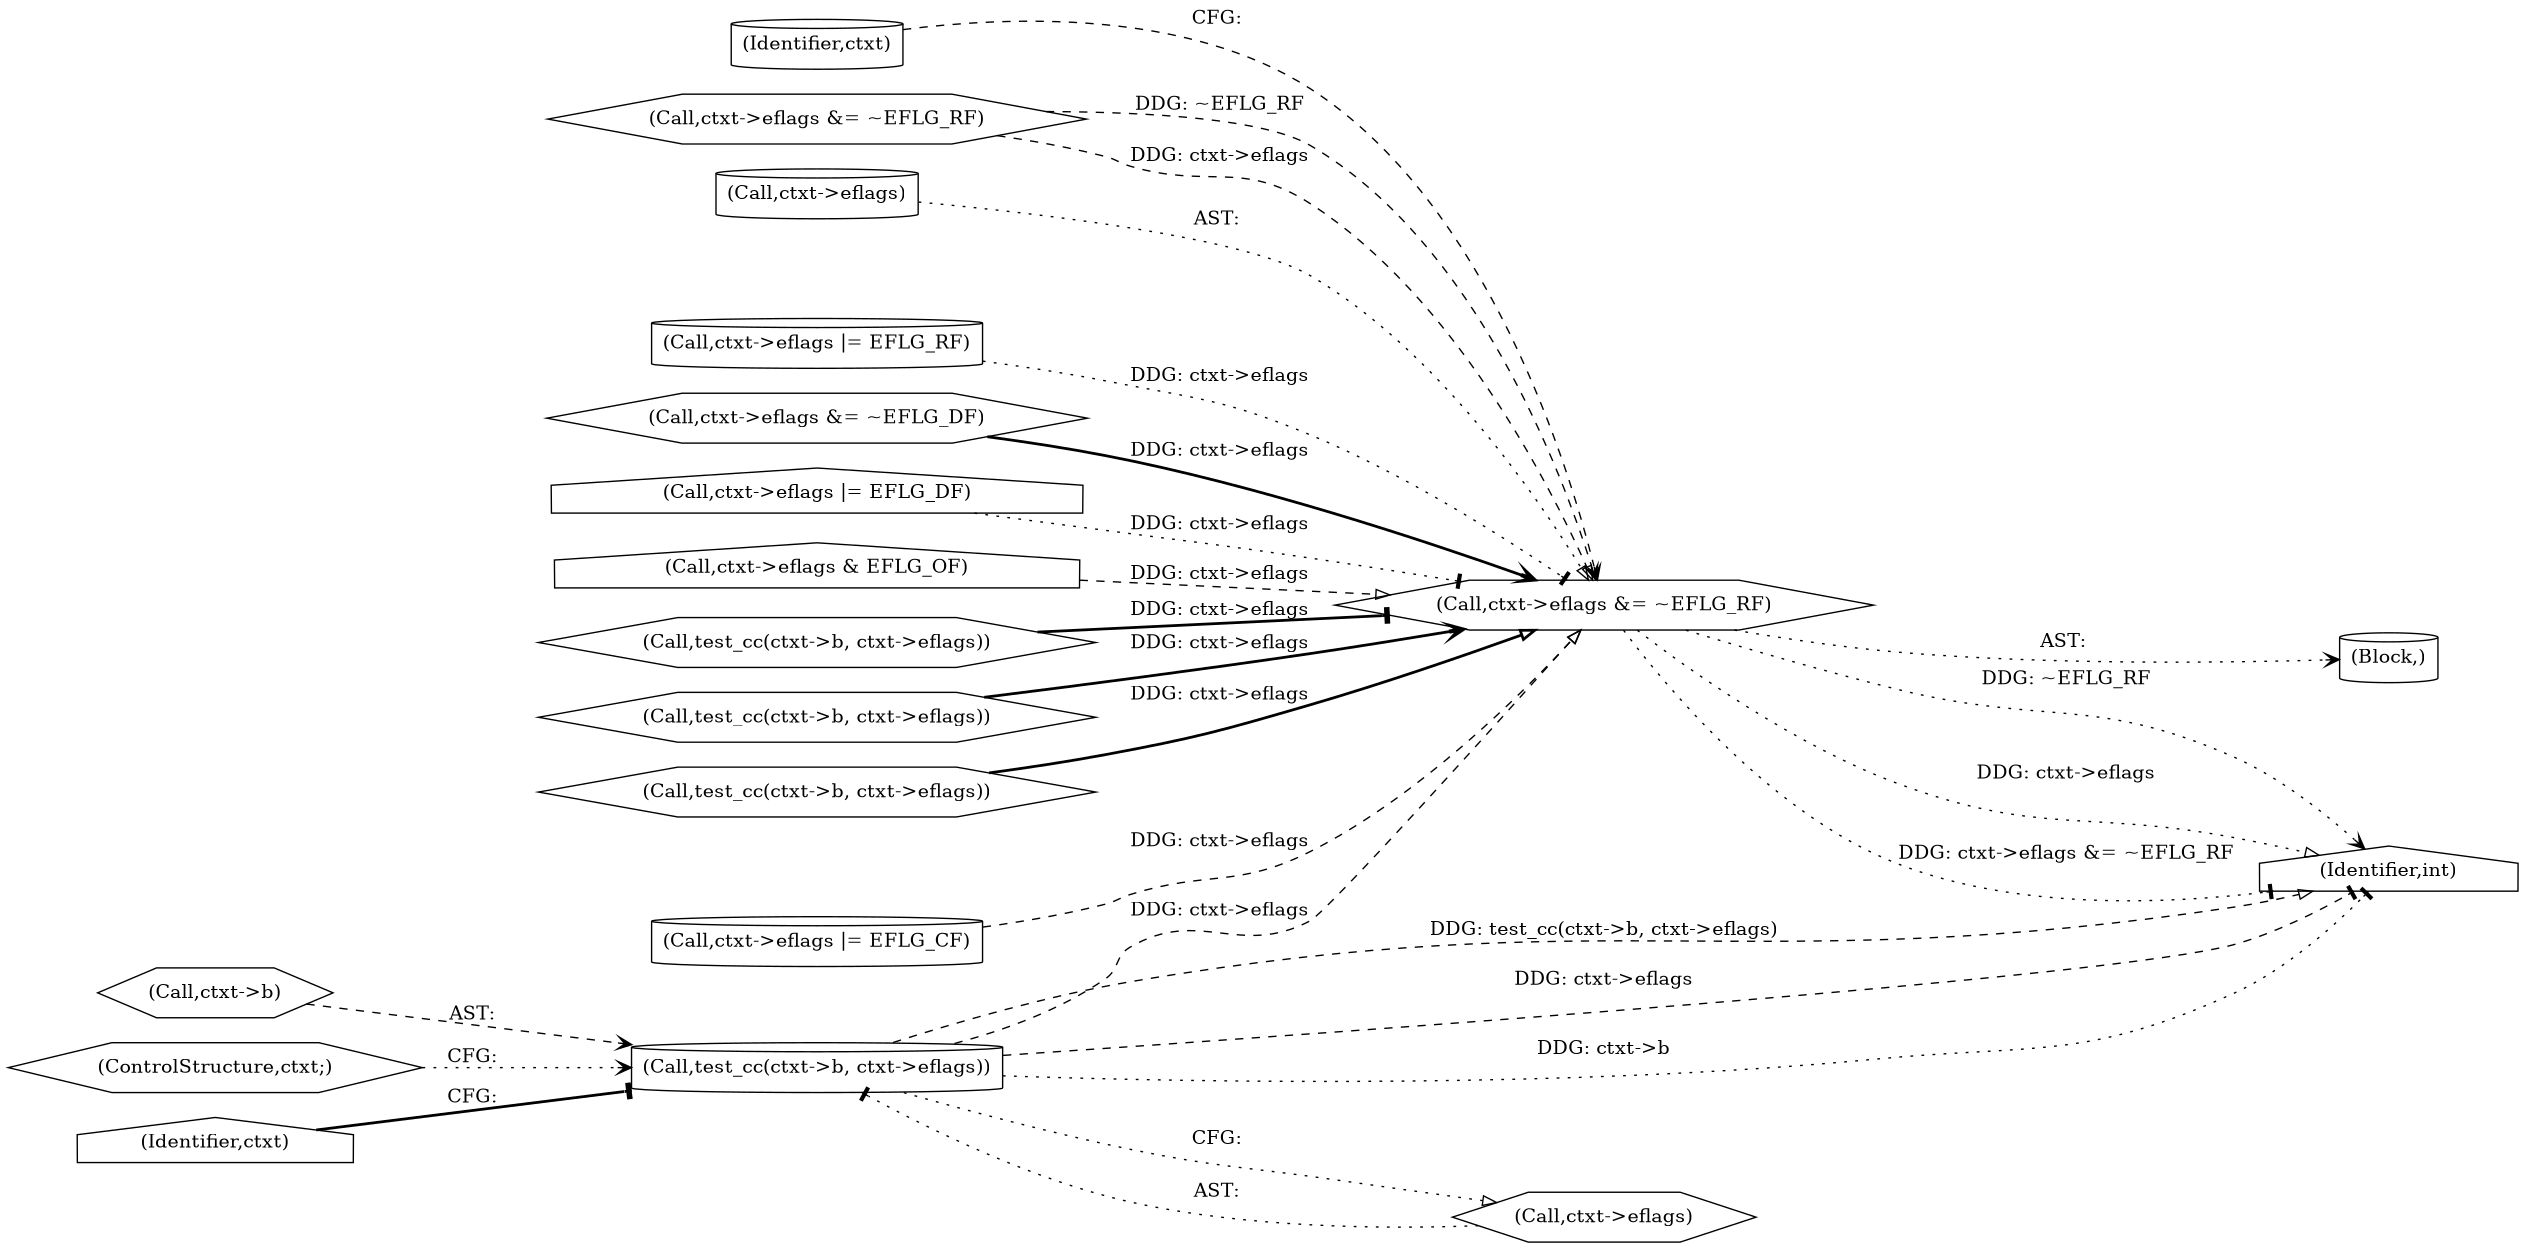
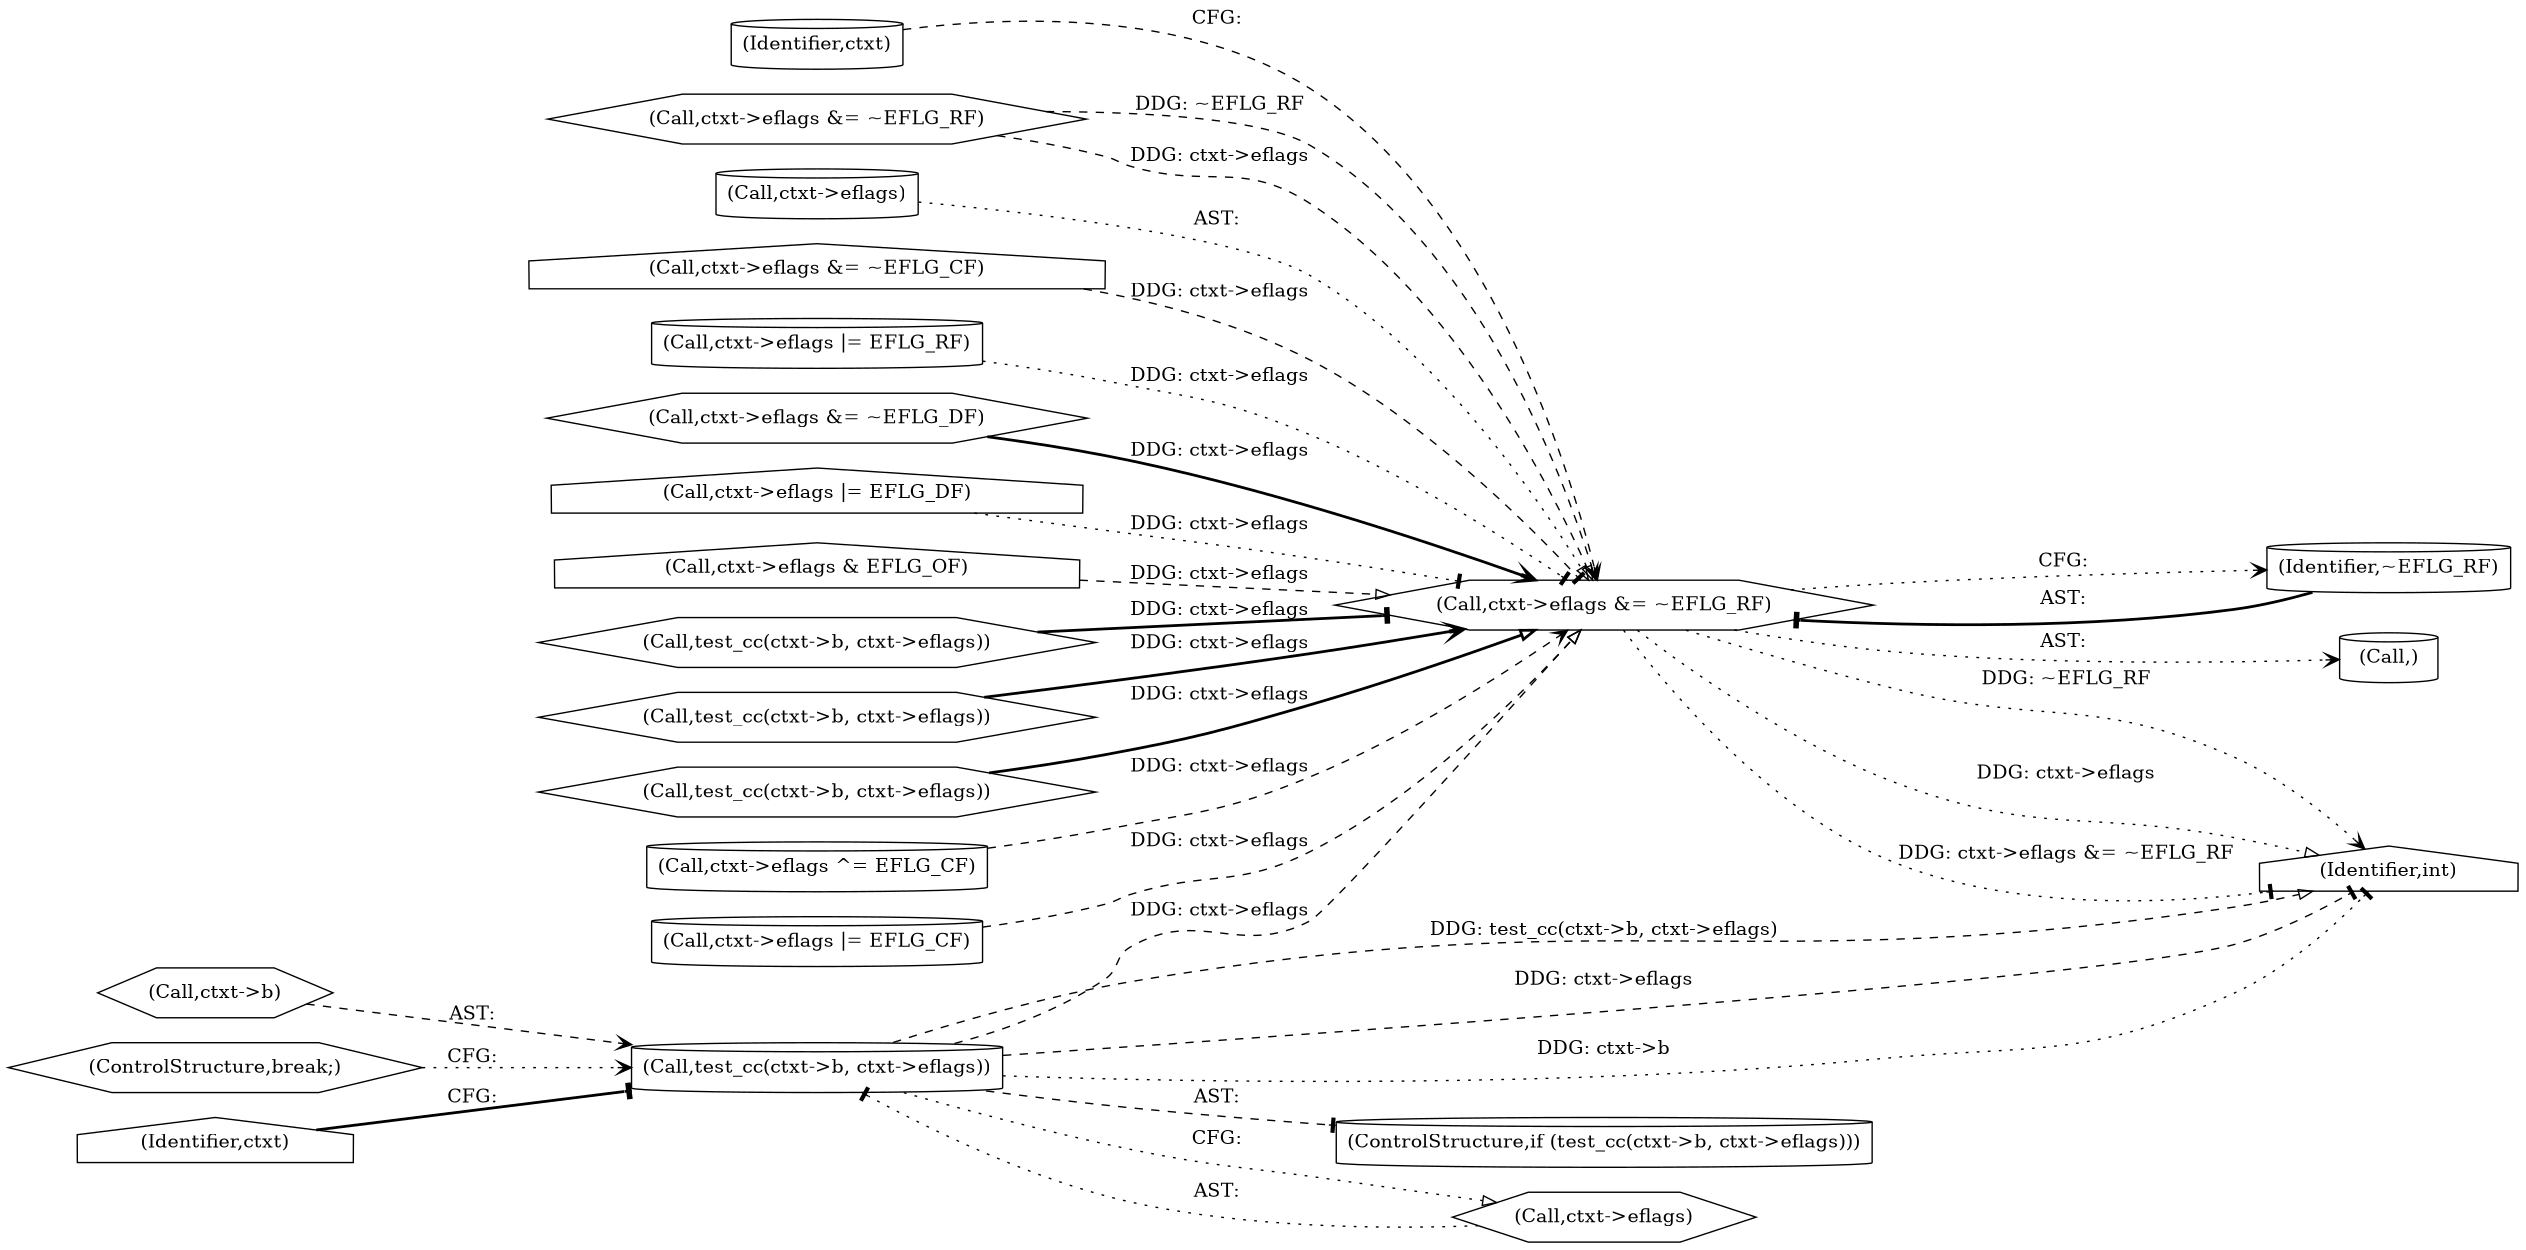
node "(Call,ctxt->eflags &= ~EFLG_CF)": added
node "(Identifier,~EFLG_RF)": added
node "(Block,)": label "(Block,)" -> "(Call,)"
node "(Call,ctxt->eflags ^= EFLG_CF)": added
node "(ControlStructure,ctxt;)": label "(ControlStructure,ctxt;)" -> "(ControlStructure,break;)"
node "(ControlStructure,if (test_cc(ctxt->b, ctxt->eflags)))": added
